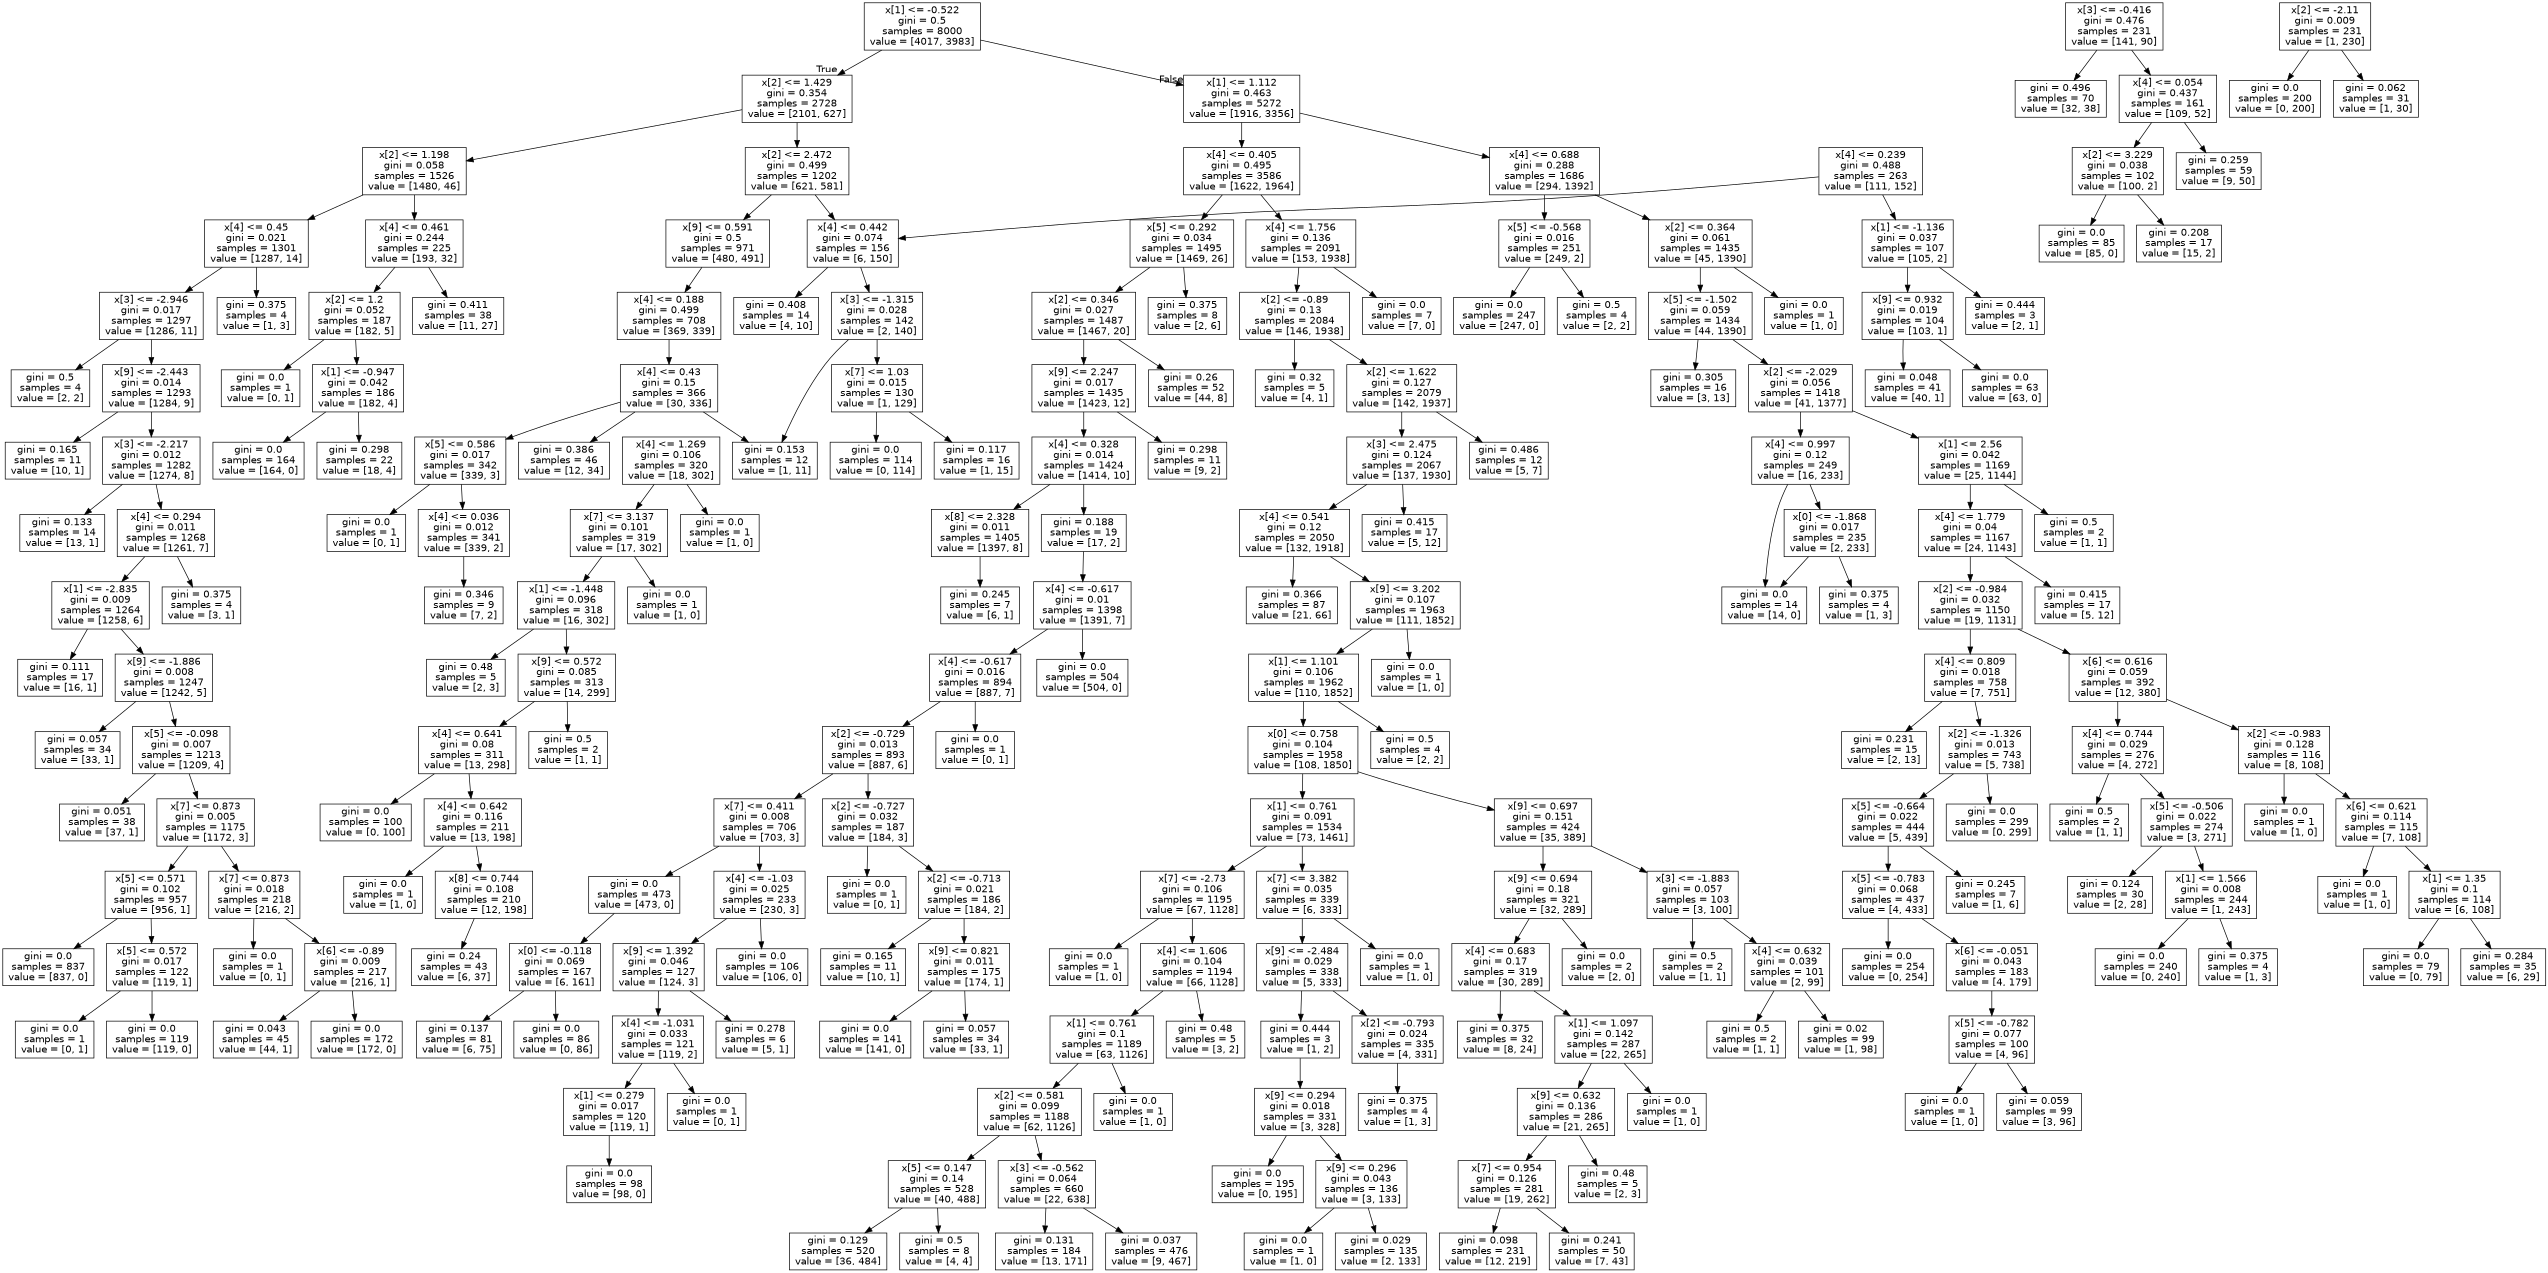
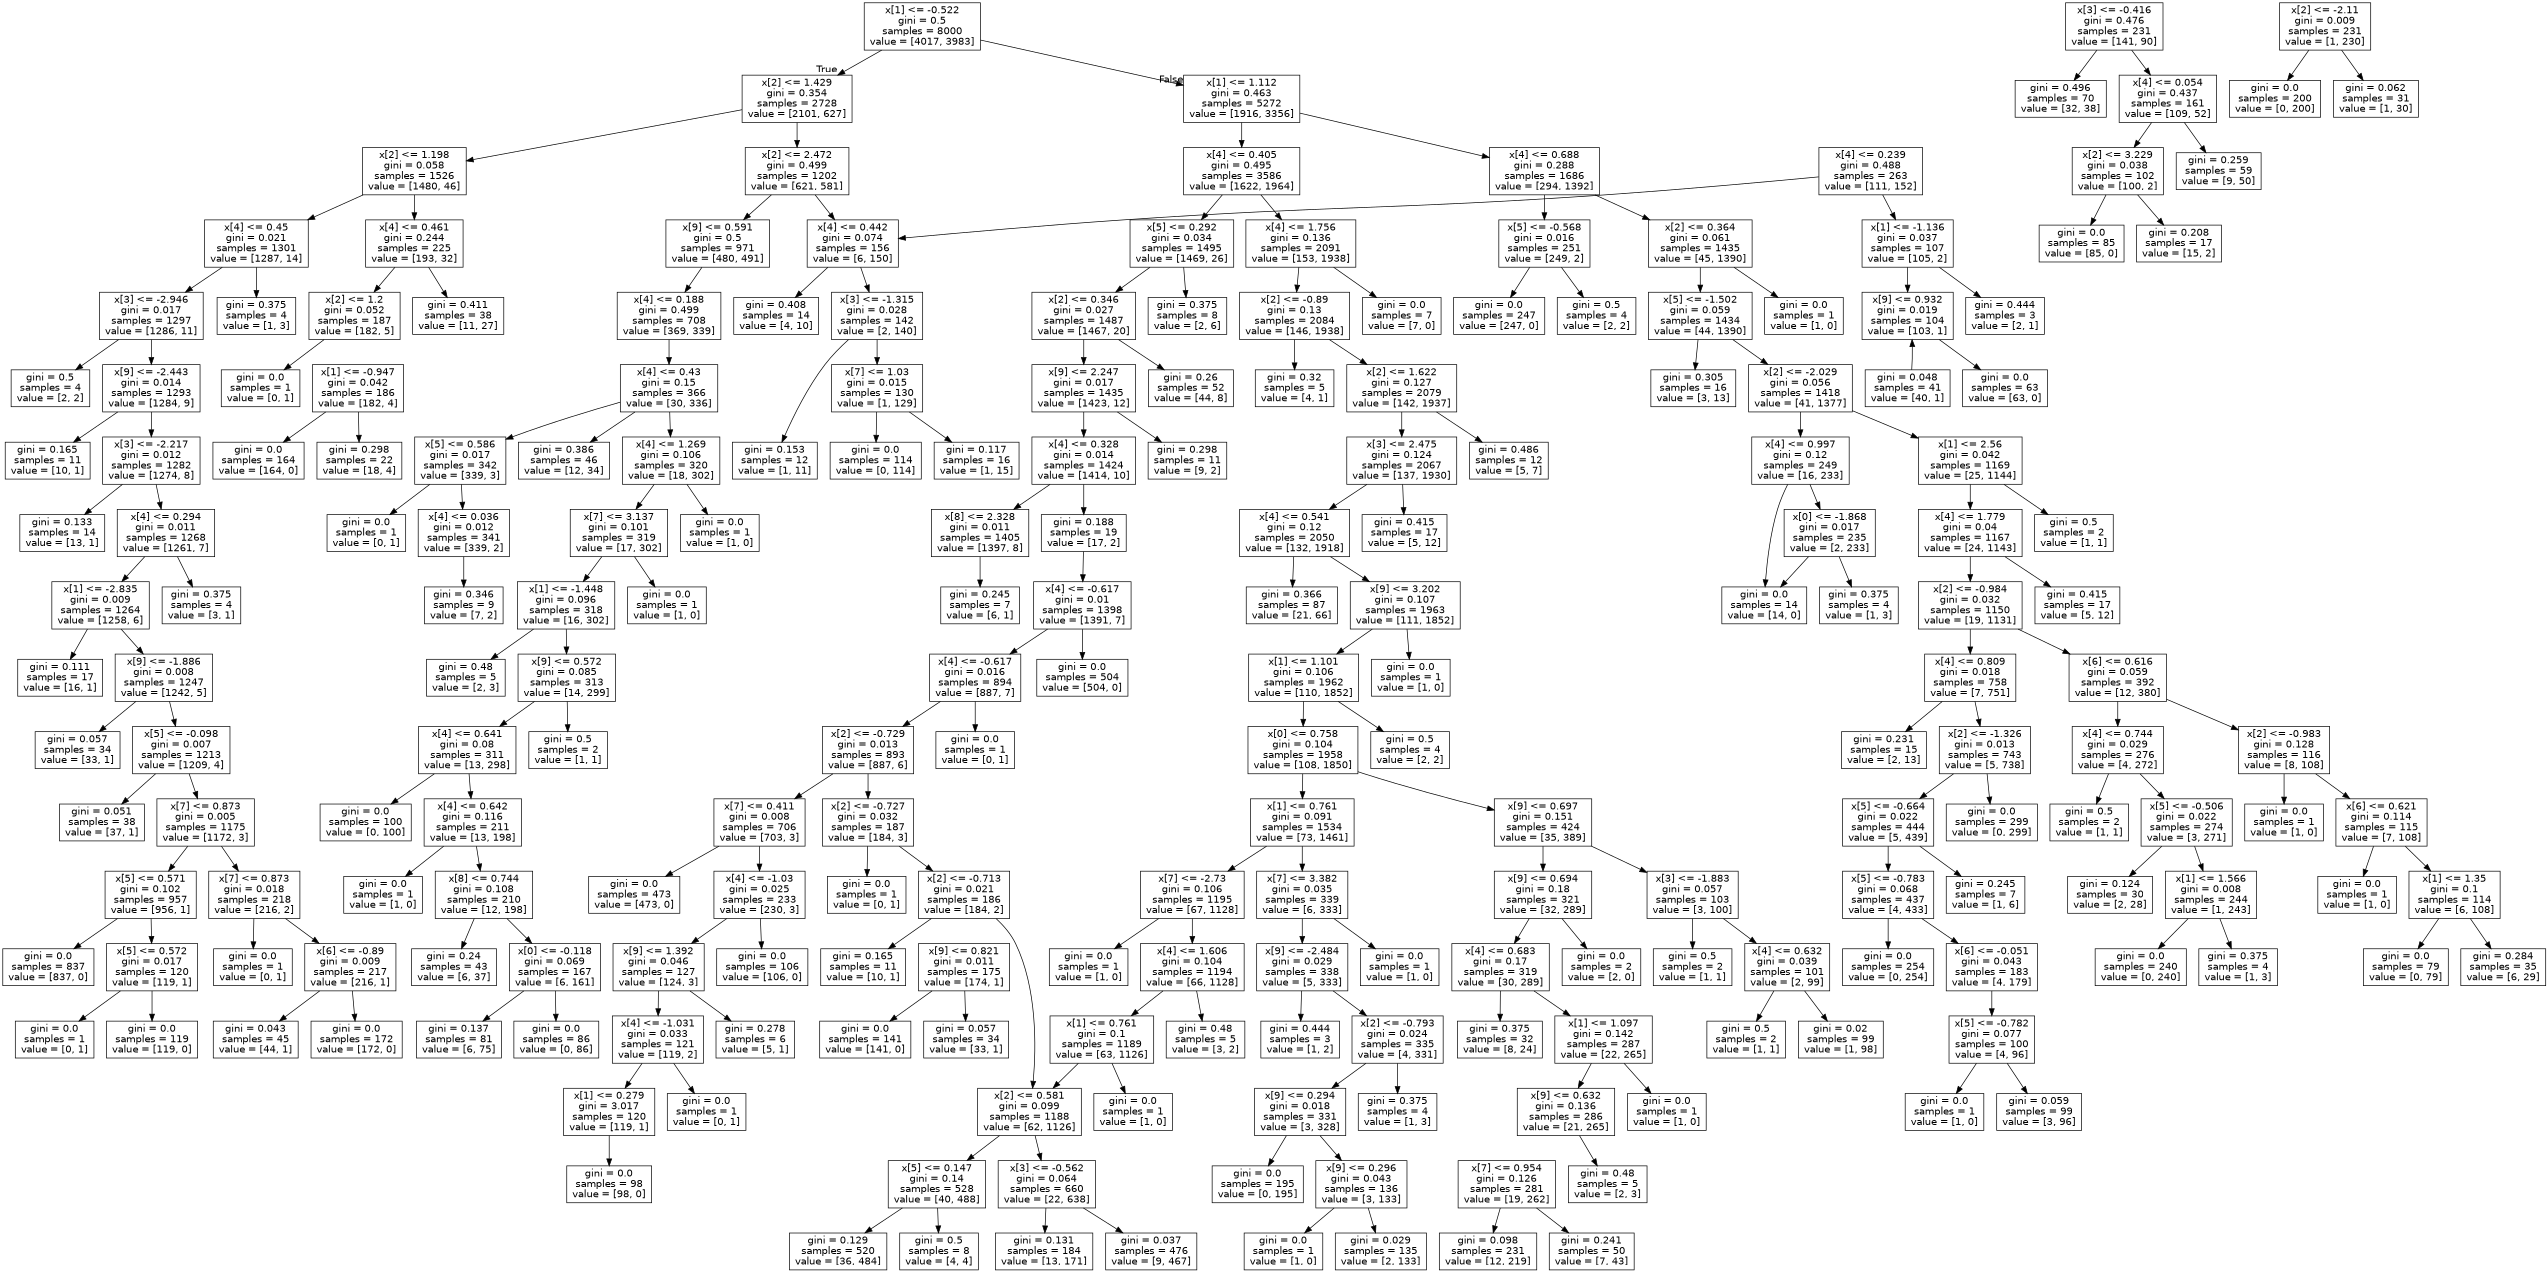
edge "x[2] <= 1.2 gini = 0.052 samples = 187 value = [182, 5]" -> "x[1] <= -0.947 gini = 0.042 samples = 186 value = [182, 4]": removed
edge "x[9] <= 0.932 gini = 0.019 samples = 104 value = [103, 1]" -> "gini = 0.048 samples = 41 value = [40, 1]": reversed
edge "x[4] <= 0.43 gini = 0.15 samples = 366 value = [30, 336]" -> "gini = 0.153 samples = 12 value = [1, 11]": now "x[4] <= 0.43 gini = 0.15 samples = 366 value = [30, 336]" -> "x[4] <= 1.269 gini = 0.106 samples = 320 value = [18, 302]"
edge "gini = 0.0 samples = 473 value = [473, 0]" -> "x[0] <= -0.118 gini = 0.069 samples = 167 value = [6, 161]": now "x[8] <= 0.744 gini = 0.108 samples = 210 value = [12, 198]" -> "x[0] <= -0.118 gini = 0.069 samples = 167 value = [6, 161]"
edge "x[2] <= -0.713 gini = 0.021 samples = 186 value = [184, 2]" -> "x[9] <= 0.821 gini = 0.011 samples = 175 value = [174, 1]": now "x[2] <= -0.713 gini = 0.021 samples = 186 value = [184, 2]" -> "x[2] <= 0.581 gini = 0.099 samples = 1188 value = [62, 1126]"
node "x[5] <= 0.572 gini = 0.017 samples = 122 value = [119, 1]": label "x[5] <= 0.572 gini = 0.017 samples = 122 value = [119, 1]" -> "x[5] <= 0.572 gini = 0.017 samples = 120 value = [119, 1]"
edge "gini = 0.444 samples = 3 value = [1, 2]" -> "x[9] <= 0.294 gini = 0.018 samples = 331 value = [3, 328]": now "x[2] <= -0.793 gini = 0.024 samples = 335 value = [4, 331]" -> "x[9] <= 0.294 gini = 0.018 samples = 331 value = [3, 328]"
node "x[1] <= 0.279 gini = 0.017 samples = 120 value = [119, 1]": label "x[1] <= 0.279 gini = 0.017 samples = 120 value = [119, 1]" -> "x[1] <= 0.279 gini = 3.017 samples = 120 value = [119, 1]"
edge "x[9] <= 0.632 gini = 0.136 samples = 286 value = [21, 265]" -> "x[7] <= 0.954 gini = 0.126 samples = 281 value = [19, 262]": removed
